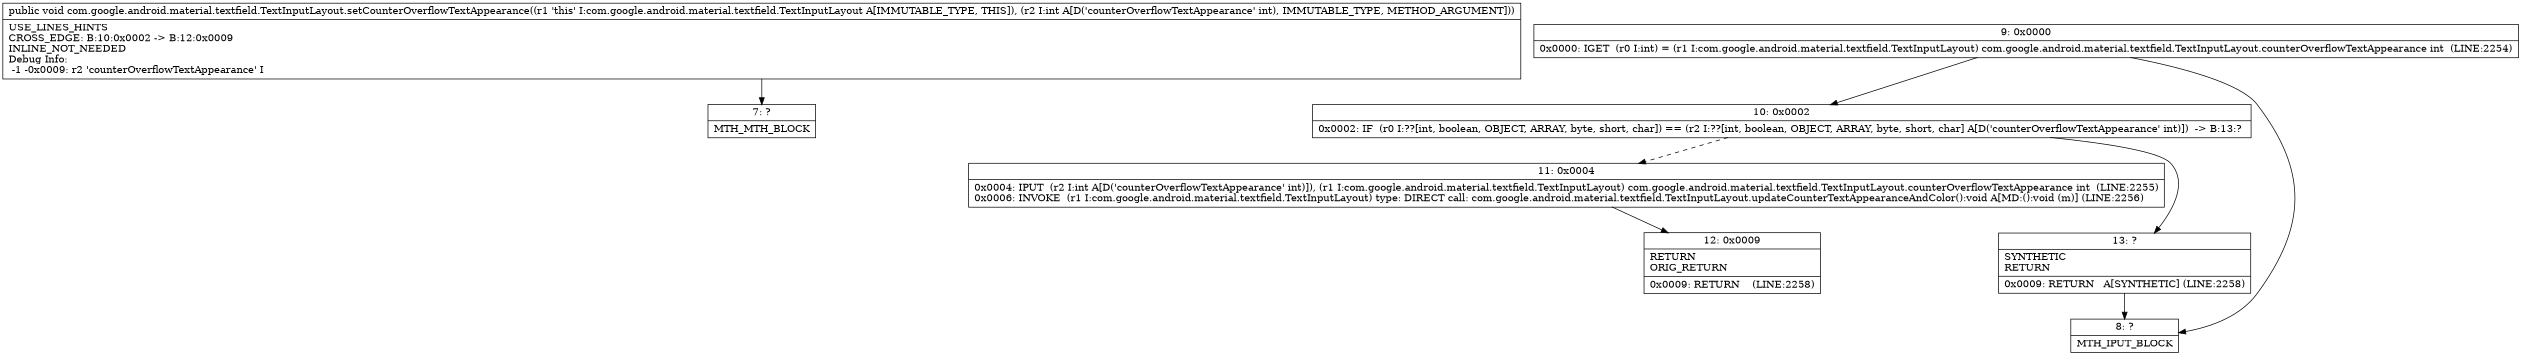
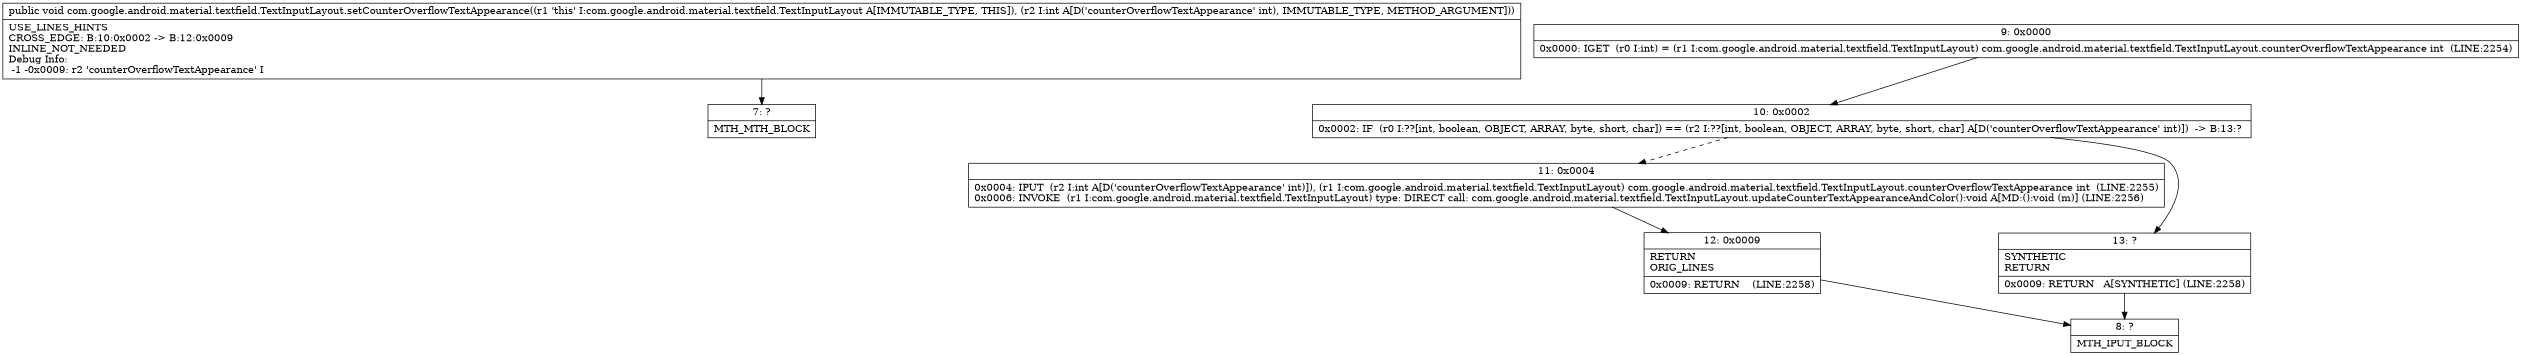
edge "9: 0x0000" -> "8: ?": now "12: 0x0009" -> "8: ?"
node "12: 0x0009": text "ORIG_RETURN" -> "ORIG_LINES"
